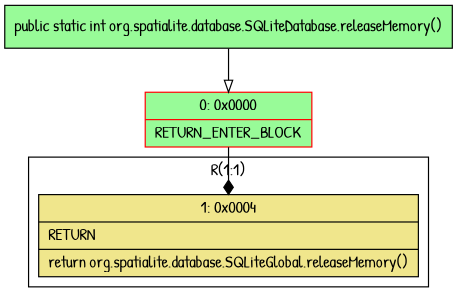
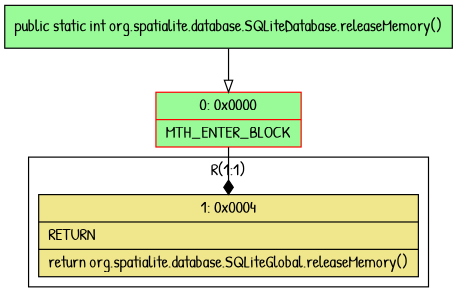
node "0: 0x0000": text "RETURN_ENTER_BLOCK" -> "MTH_ENTER_BLOCK"
